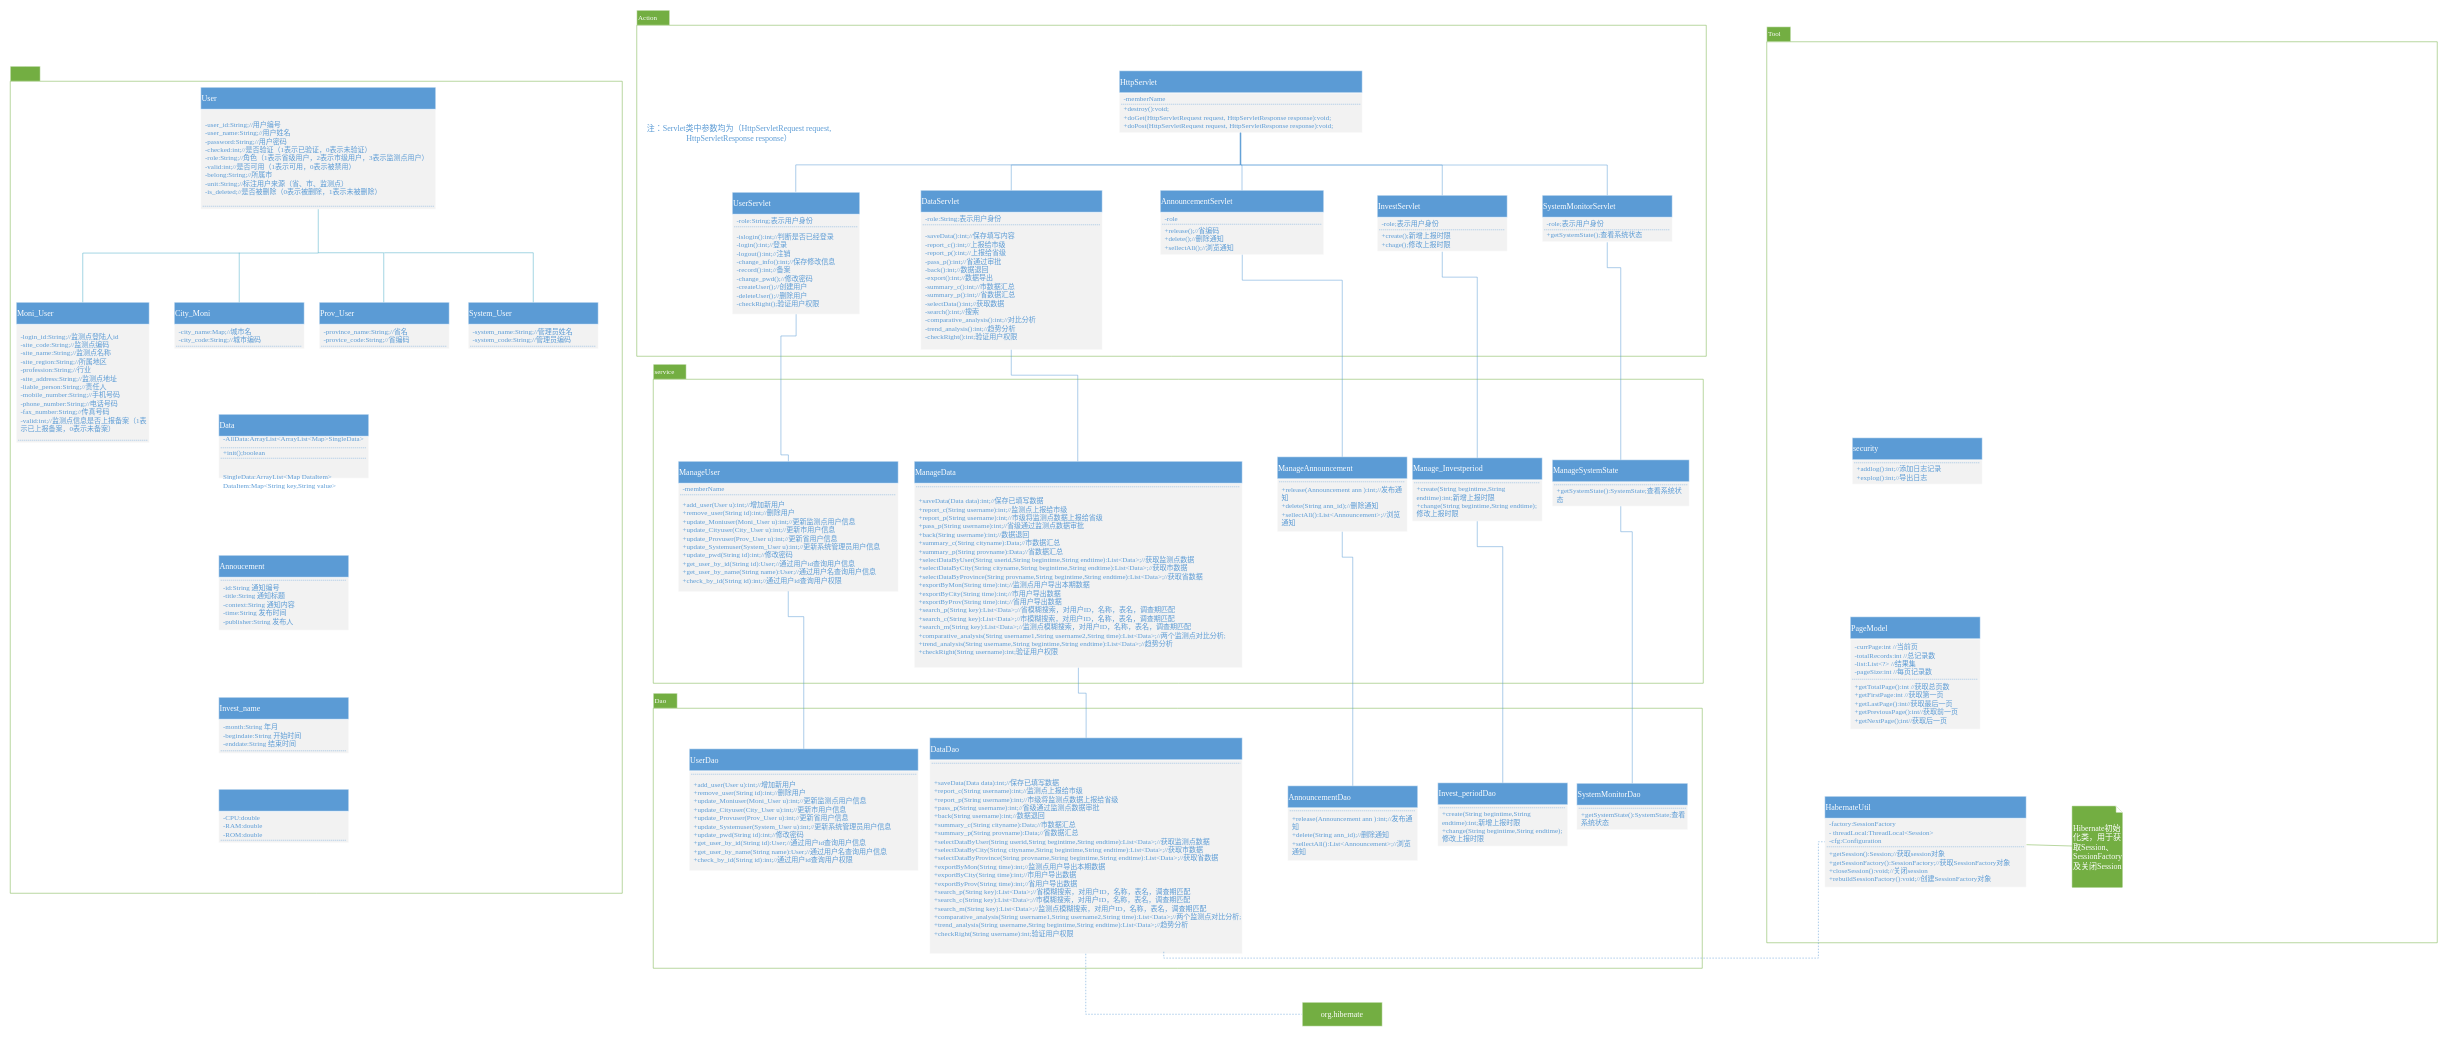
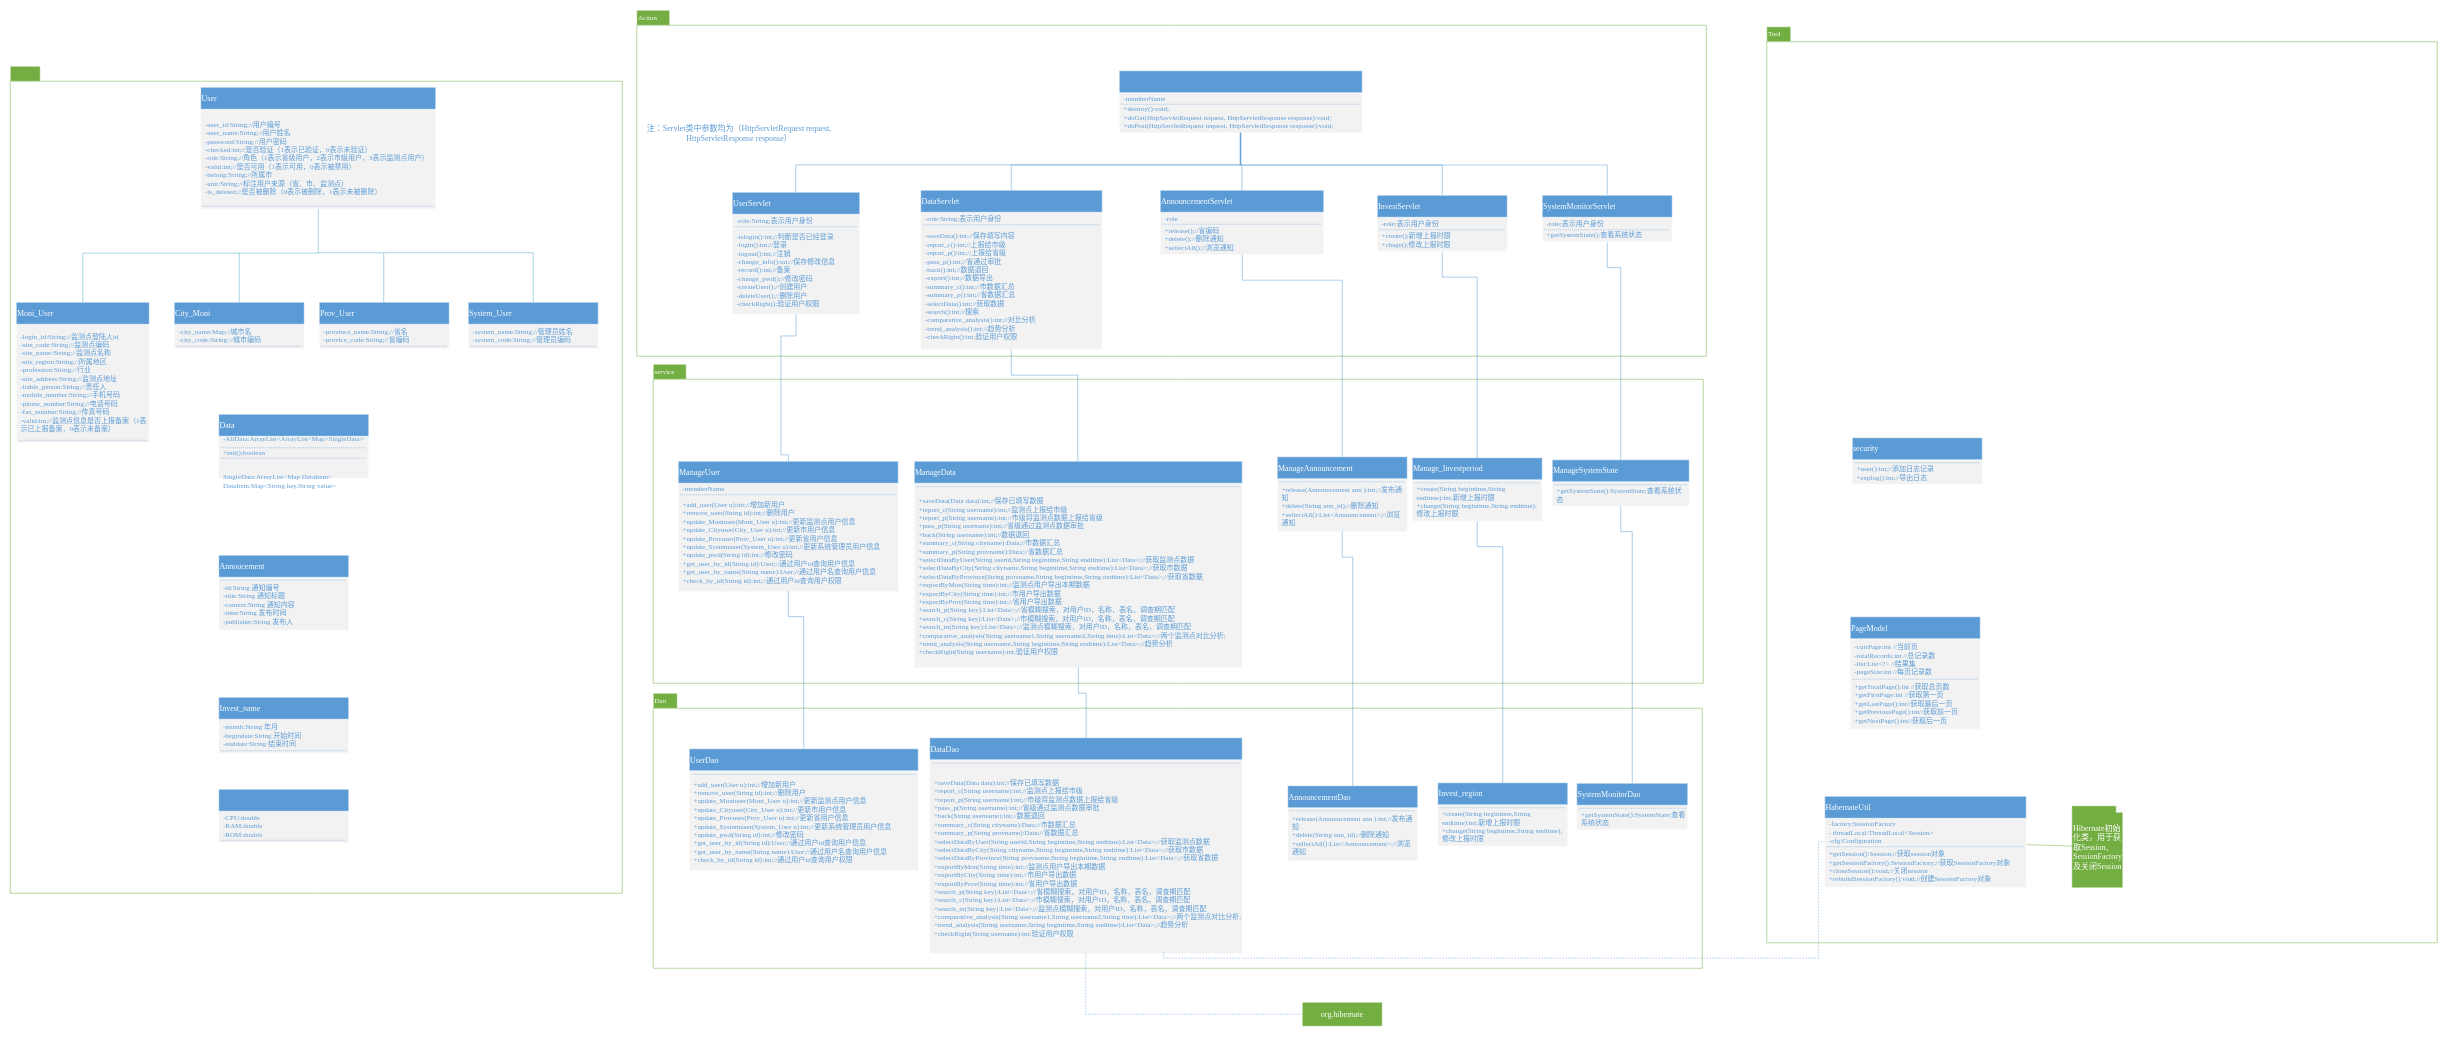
node "HttpServlet": removed
node "+addlog():int;//添加日志记录 +explog():int;//导出日志": label "+addlog():int;//添加日志记录 +explog():int;//导出日志" -> "+user():int;//添加日志记录 +explog():int;//导出日志"
node "Invest_periodDao": label "Invest_periodDao" -> "Invest_region"
